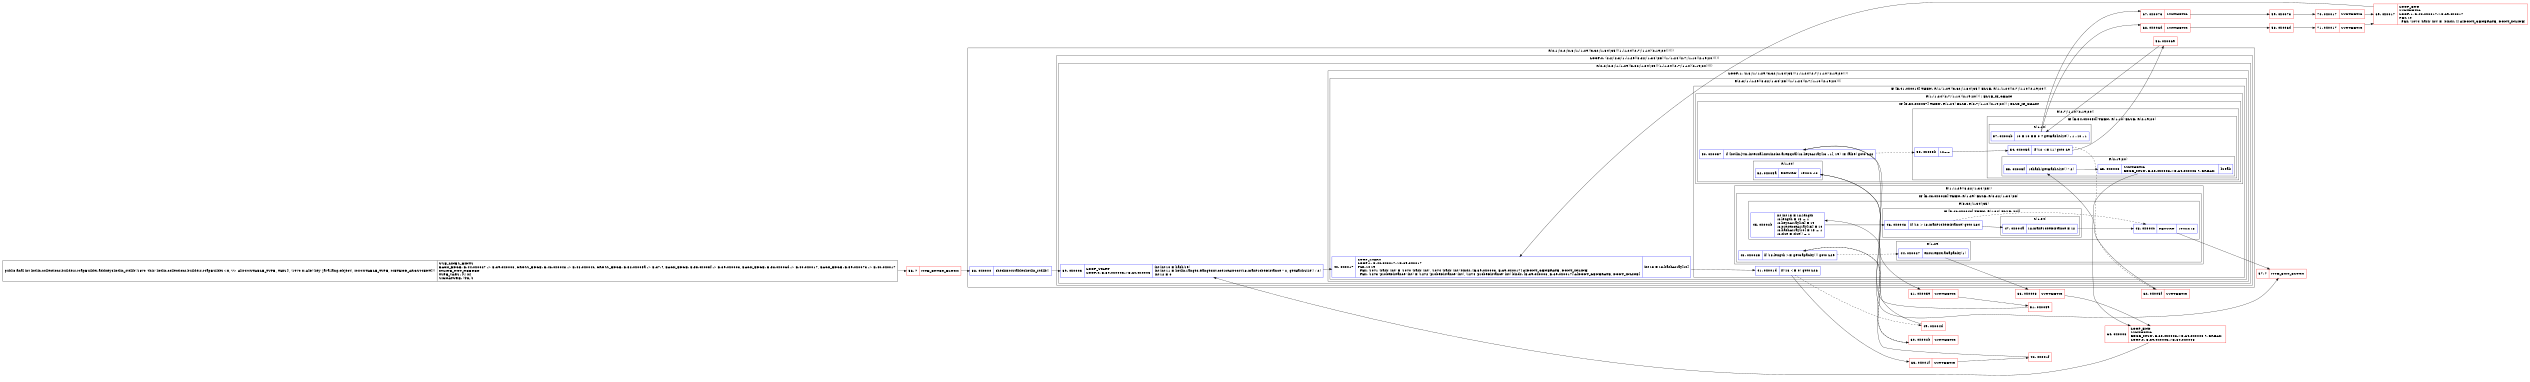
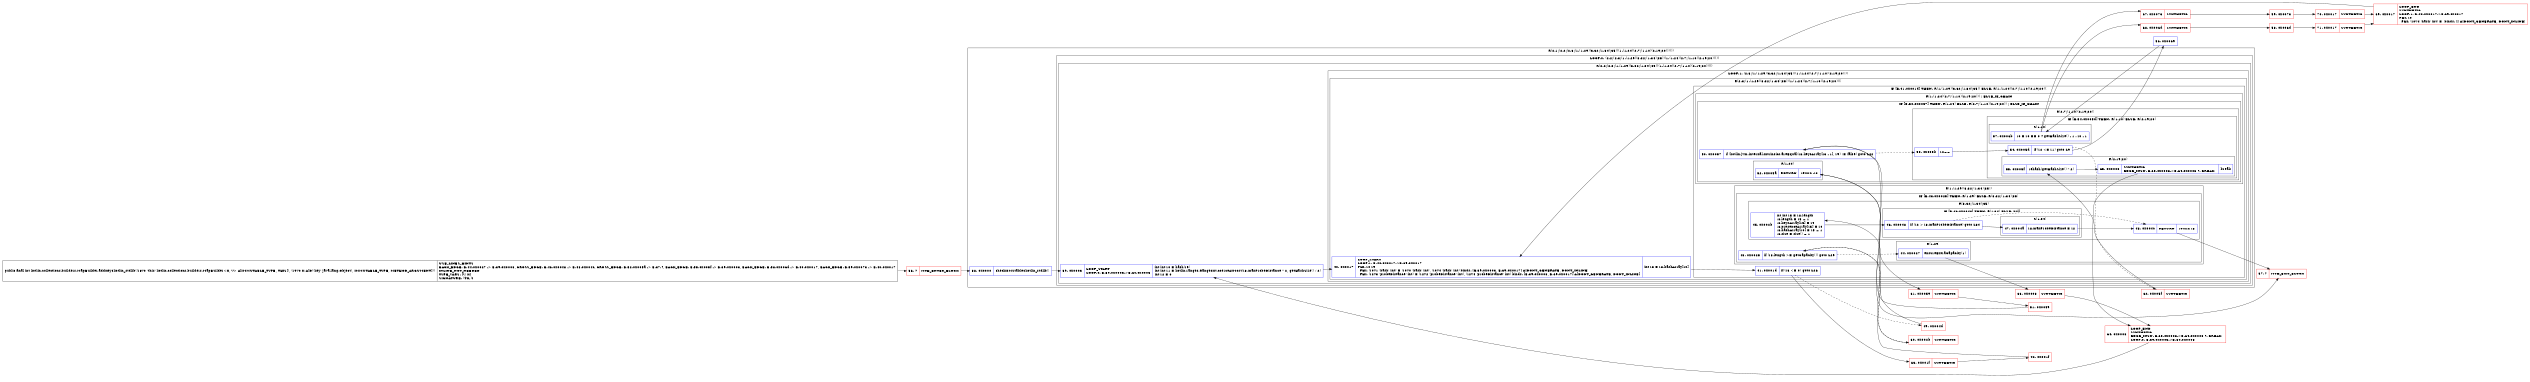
node "56: 0x0069": color red -> blue
